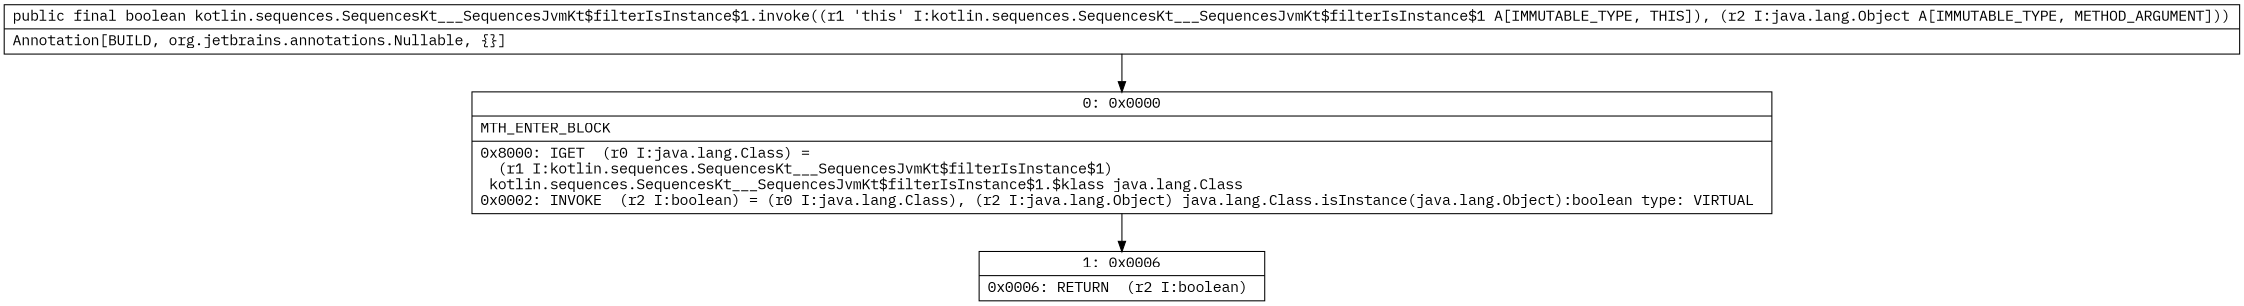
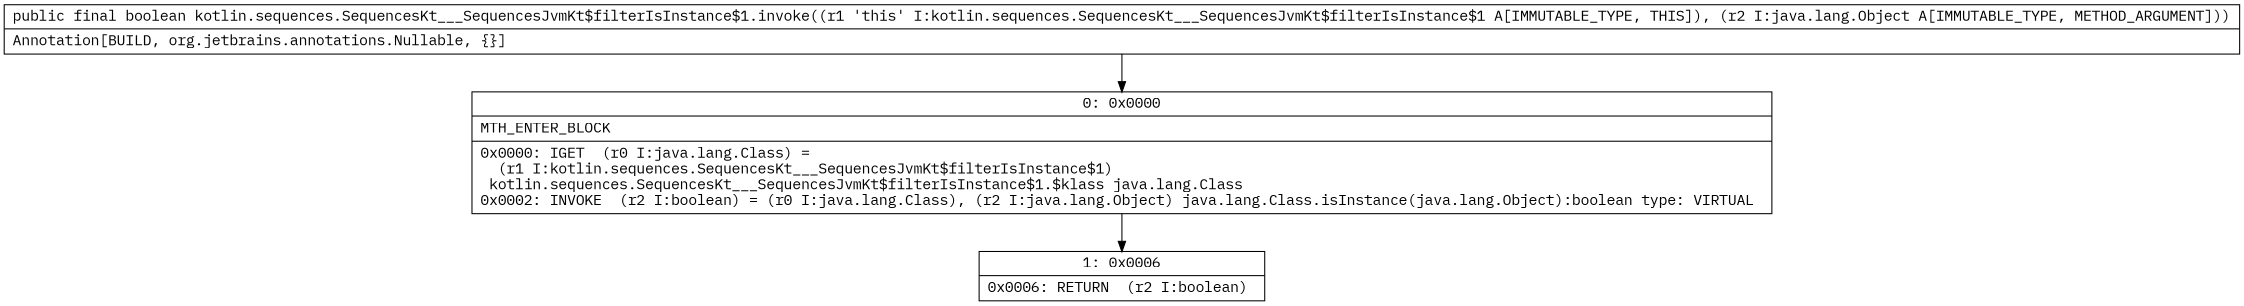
node "0: 0x0000": text "0x8000: IGET  (r0 I:java.lang.Class) =" -> "0x0000: IGET  (r0 I:java.lang.Class) ="
